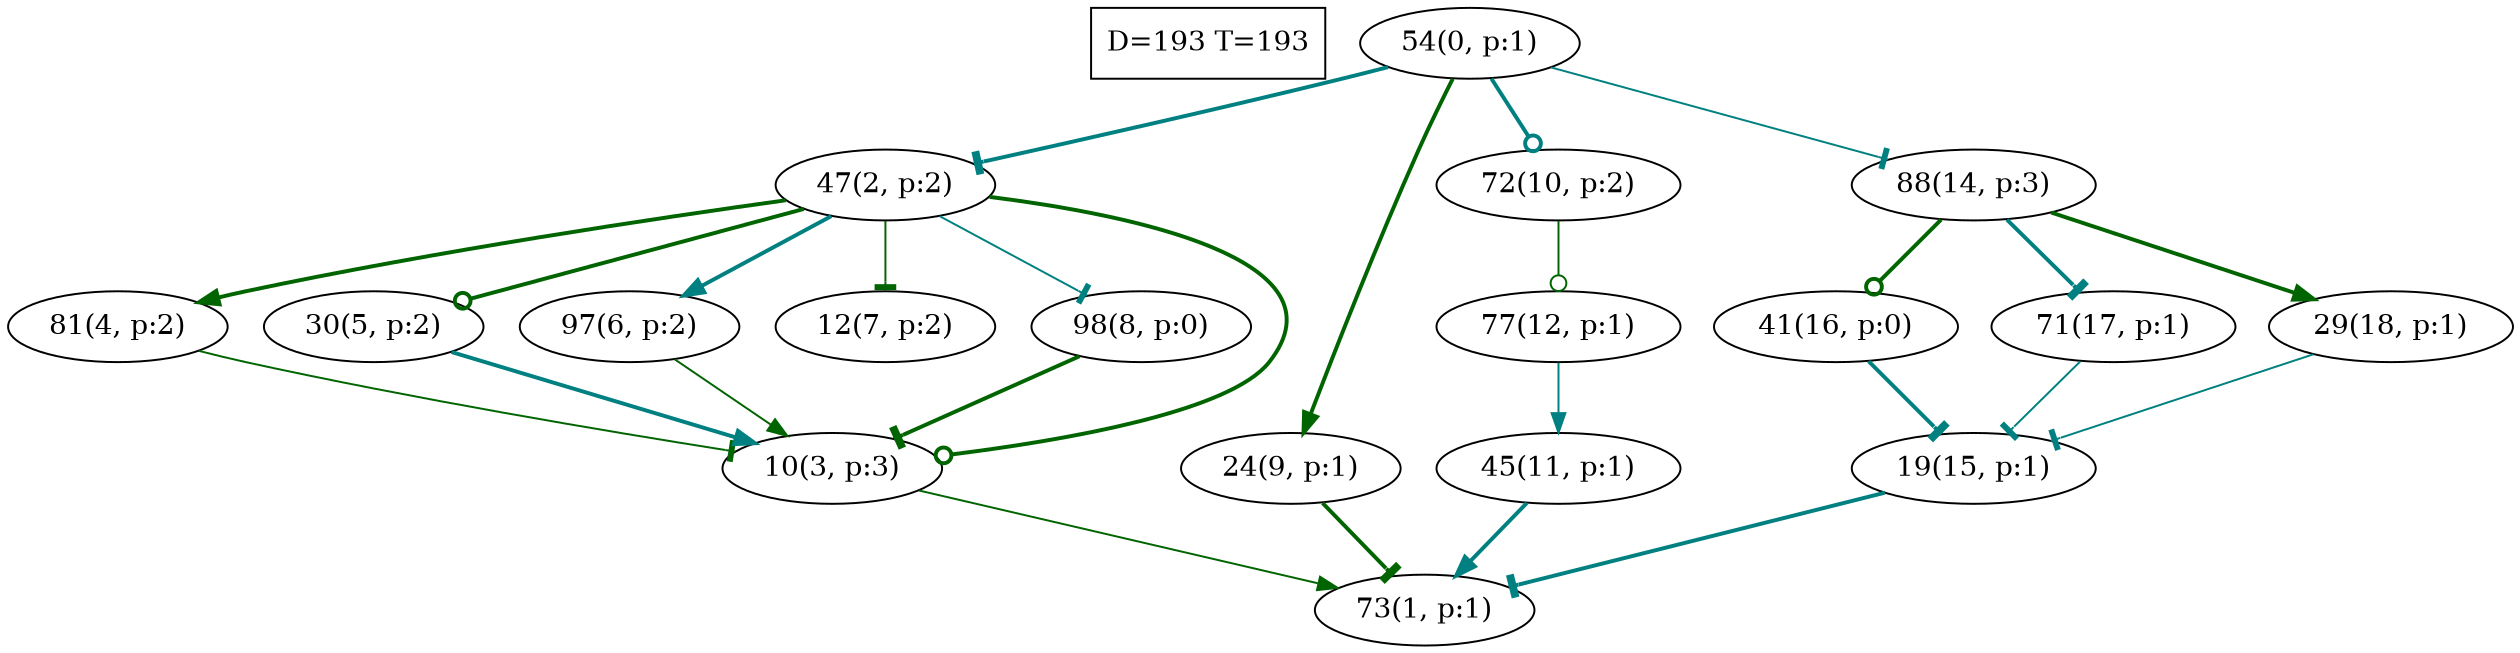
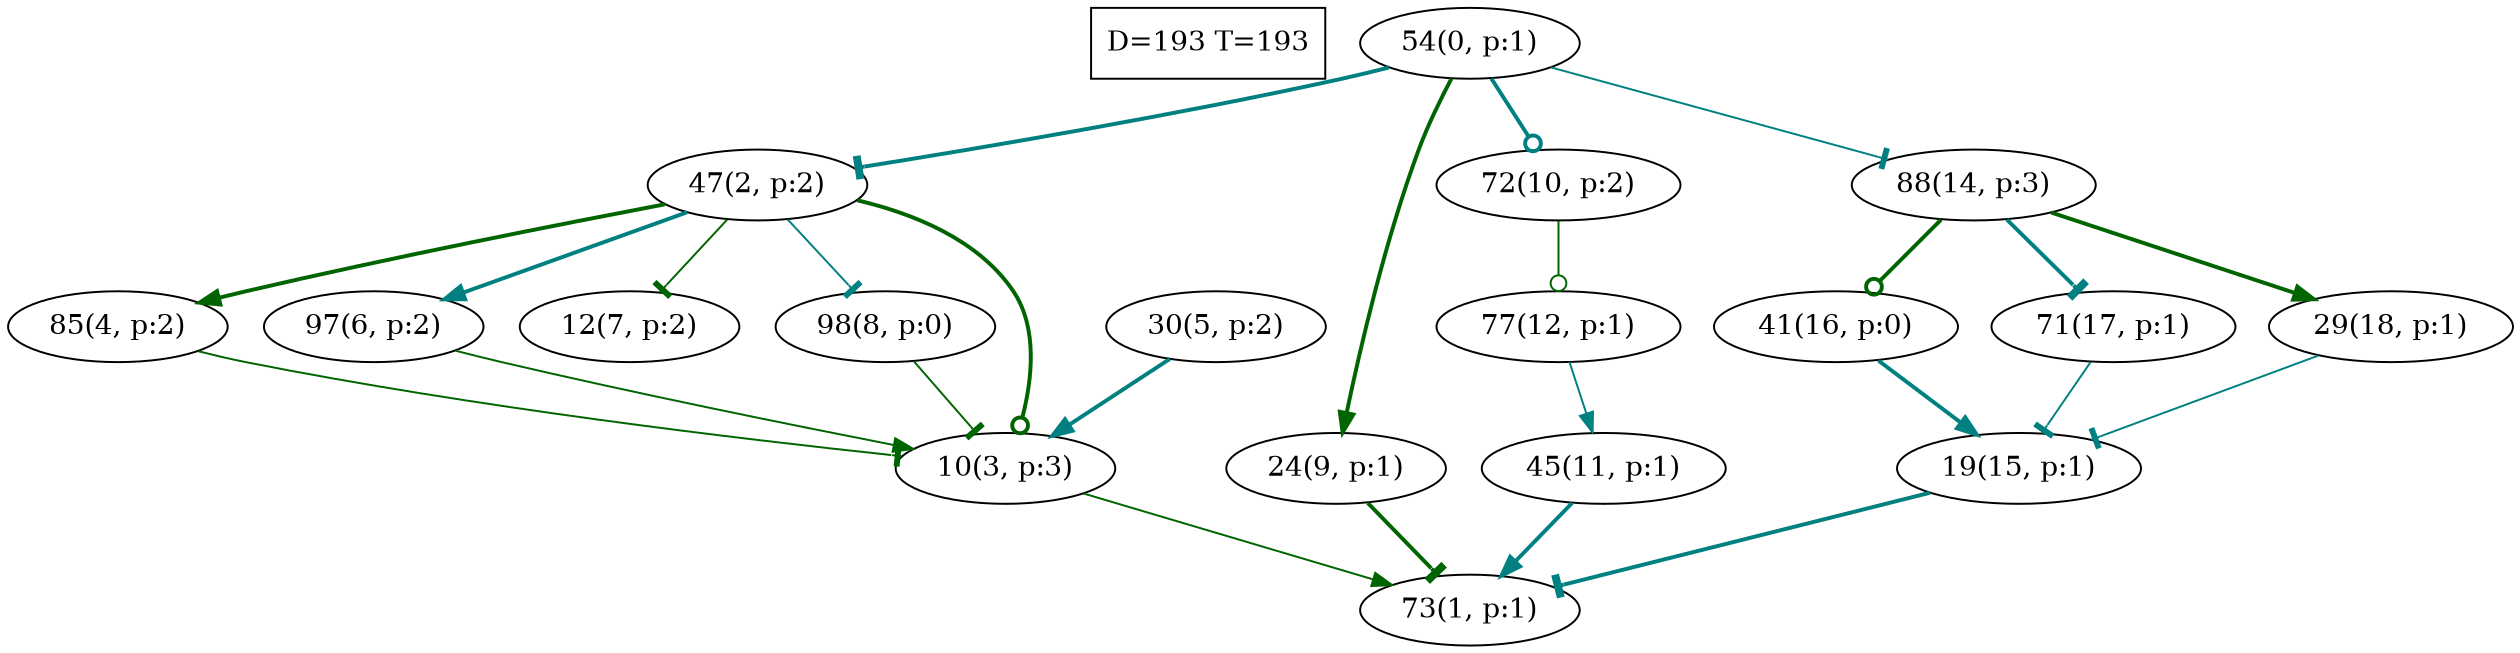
edge "47(2, p:2)" -> "30(5, p:2)": removed
node "81(4, p:2)": label "81(4, p:2)" -> "85(4, p:2)"
edge "41(16, p:0)" -> "19(15, p:1)": arrowhead tee -> normal
edge "98(8, p:0)" -> "10(3, p:3)": style bold -> solid
